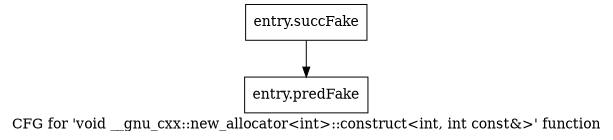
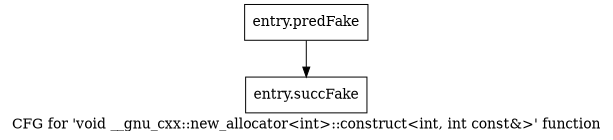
edge "entry.succFake" -> "entry.predFake": reversed
